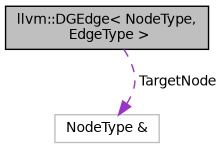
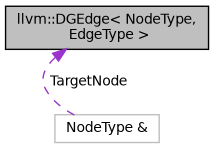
edge "llvm::DGEdge< NodeType, EdgeType >" -> "NodeType &": reversed
